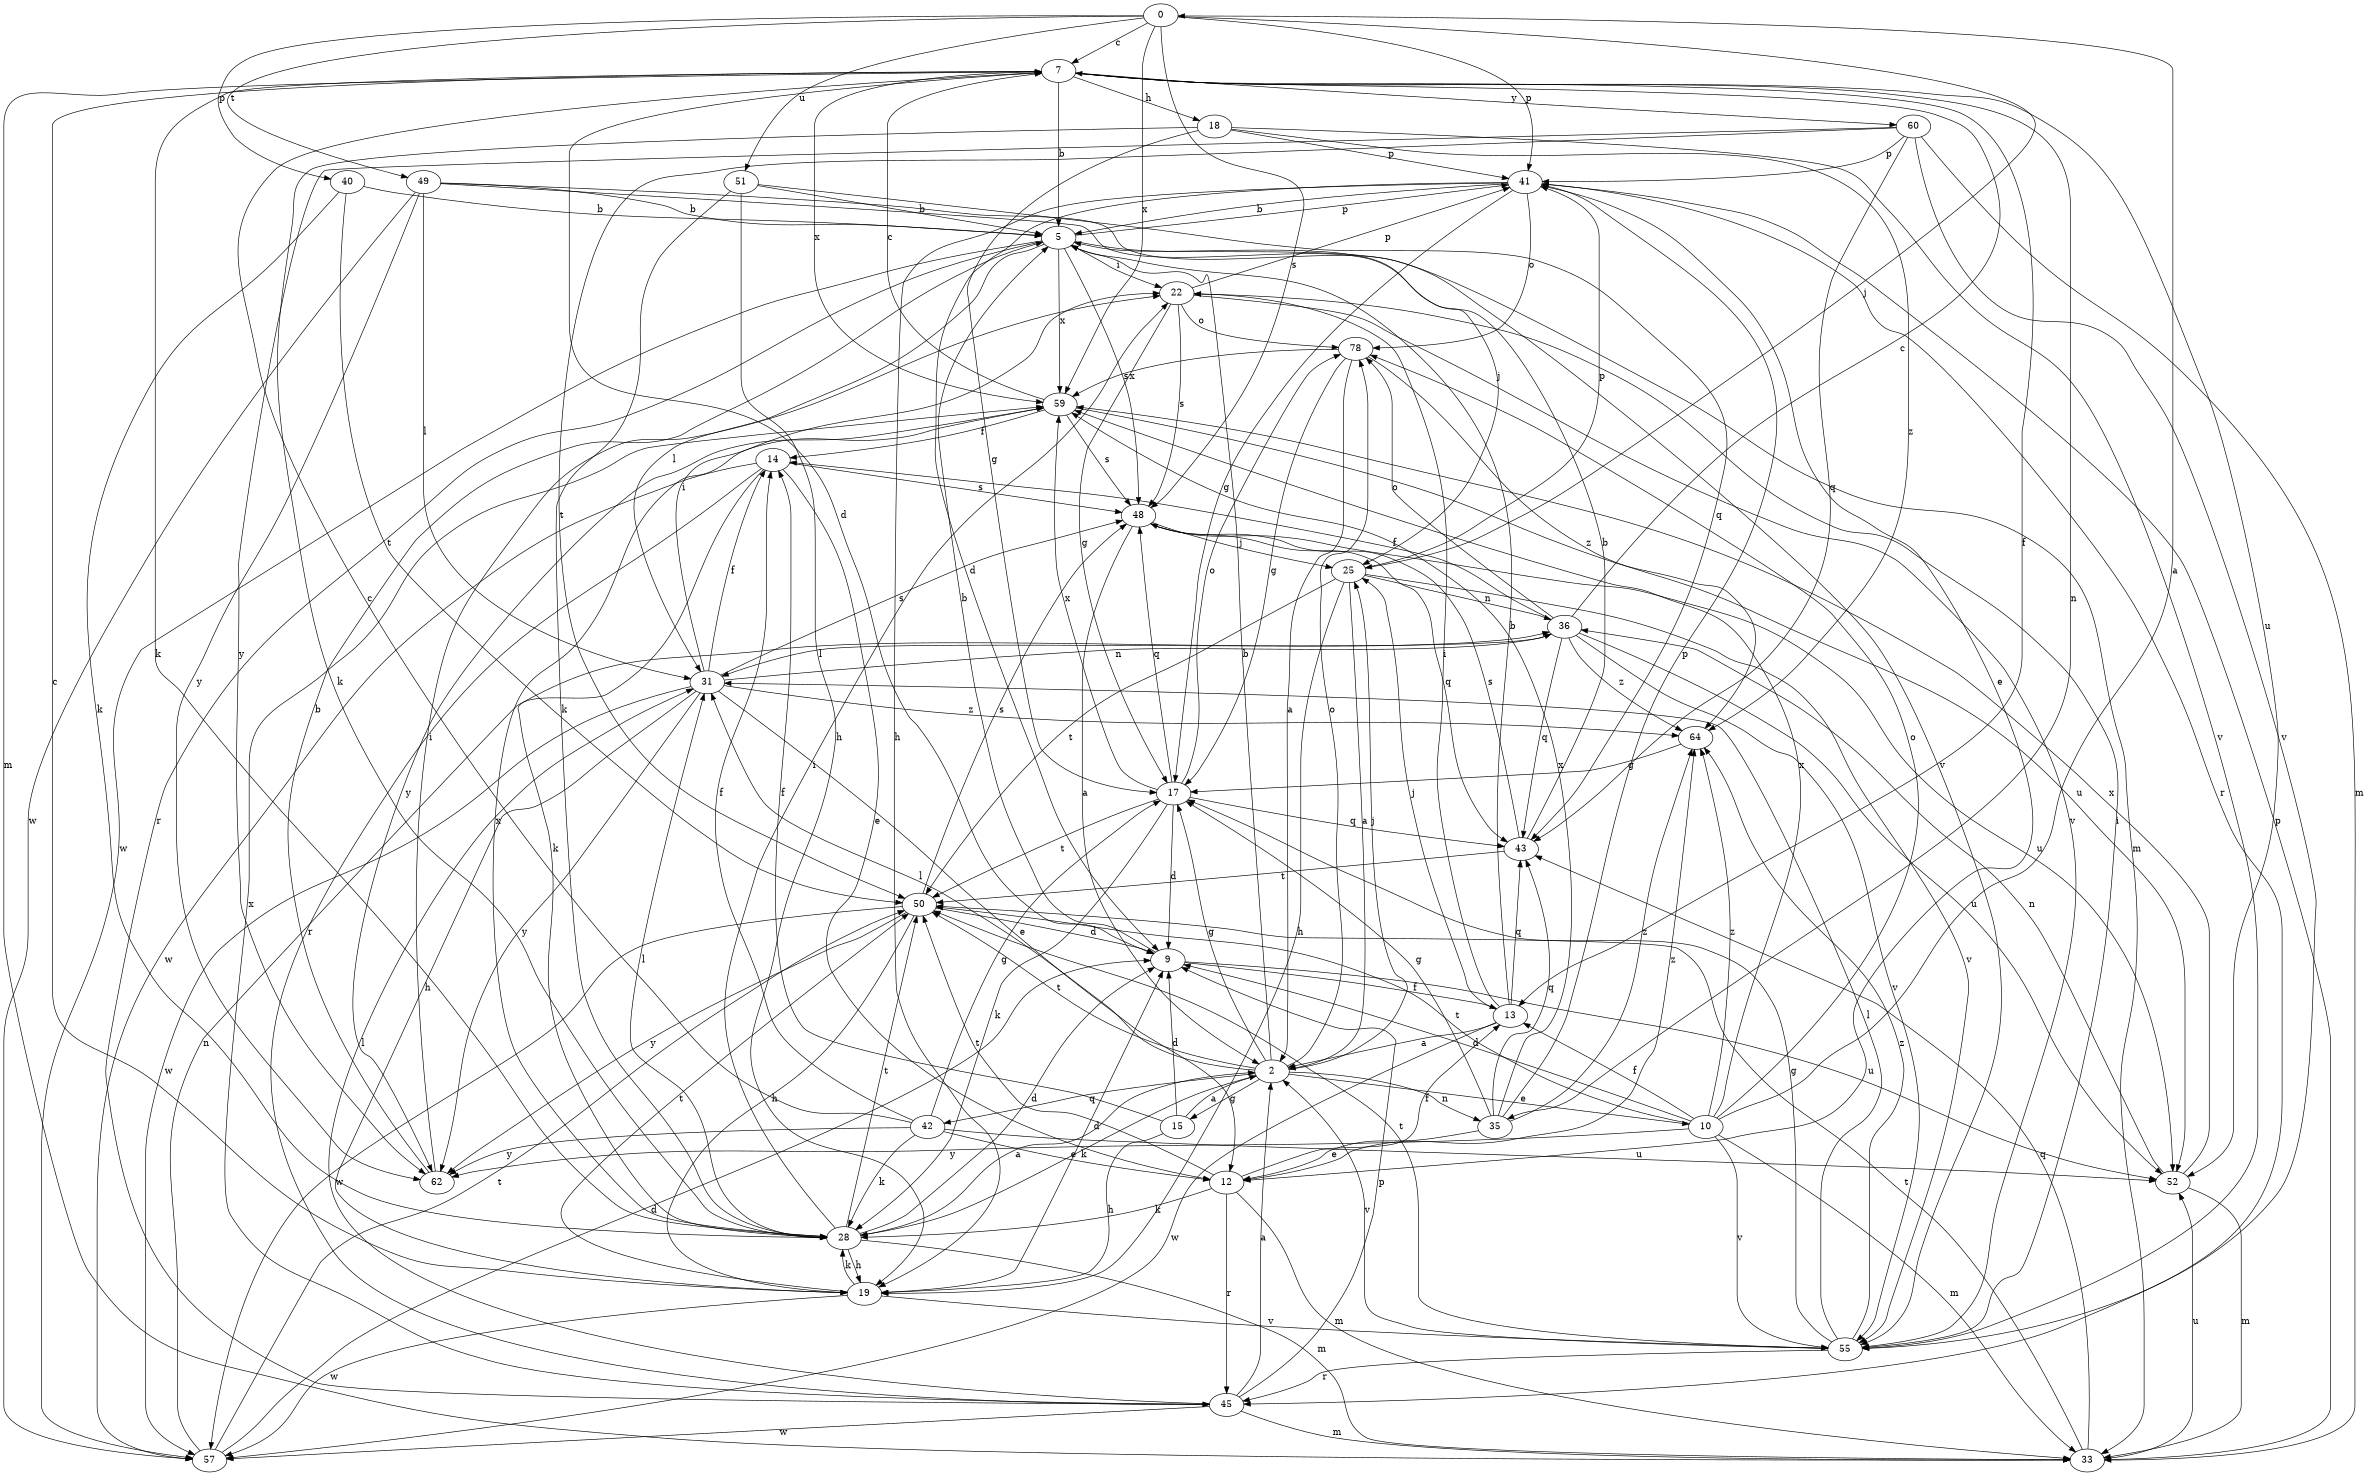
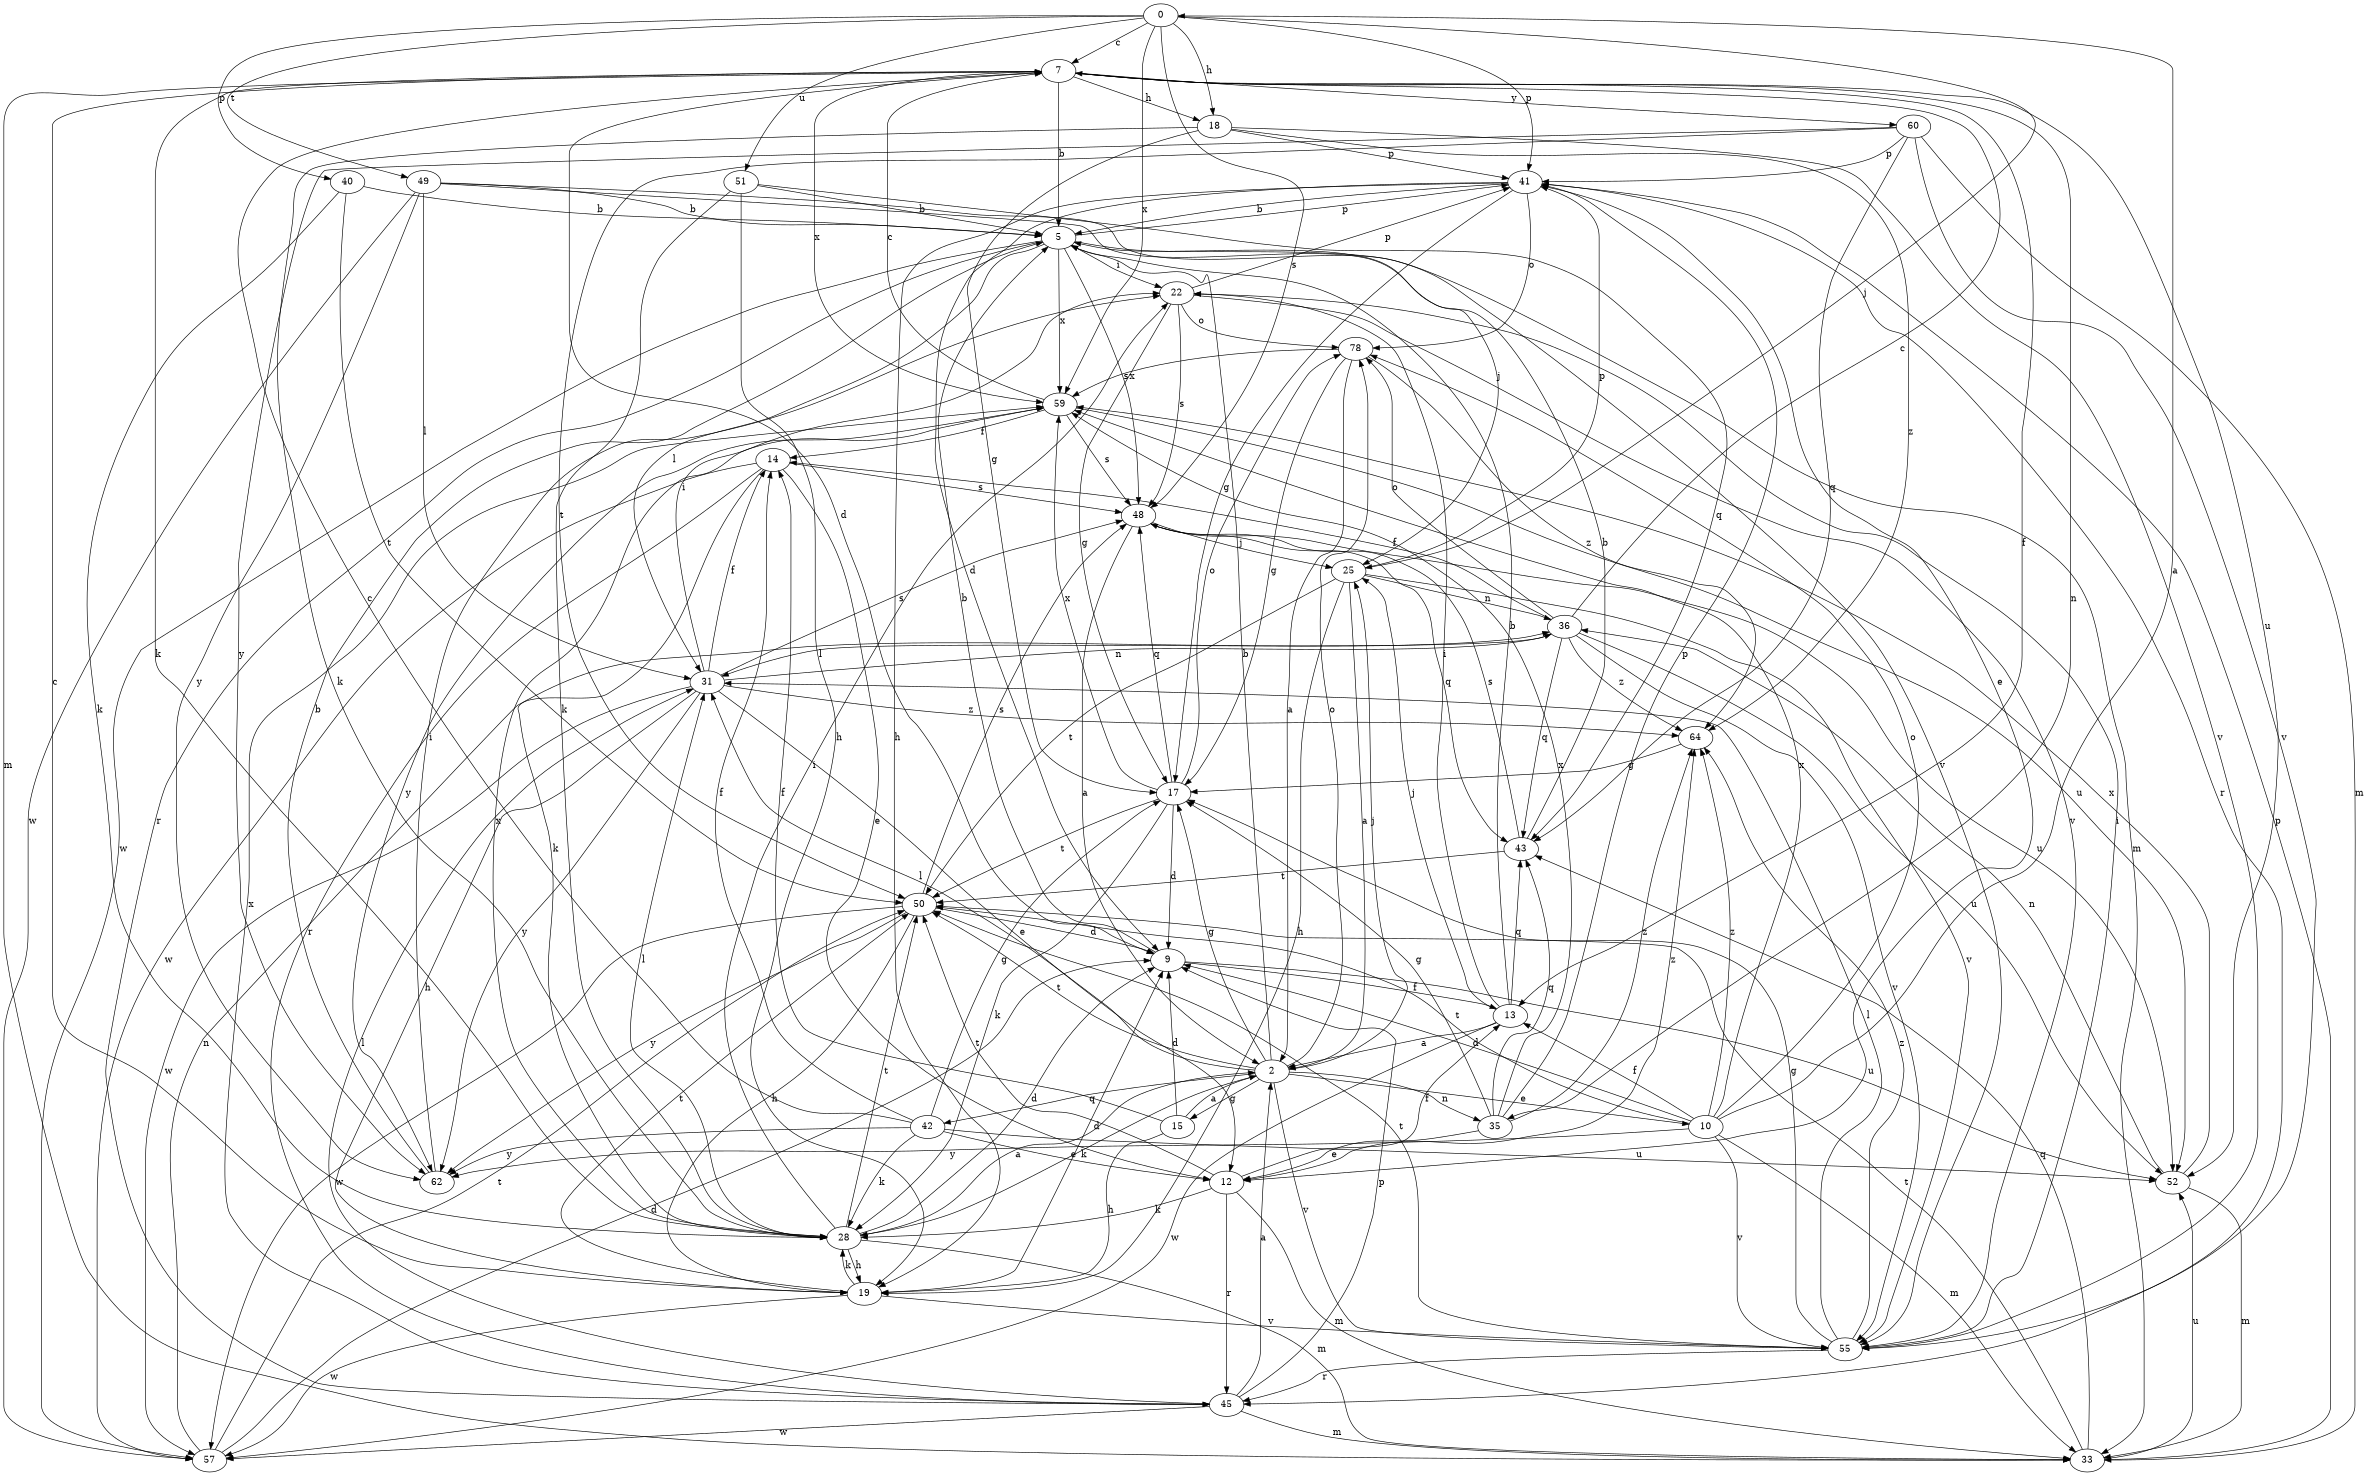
edge "0" -> "18": added, label "h"
edge "17" -> "43": removed, label "q"
edge "55" -> "2": reversed
